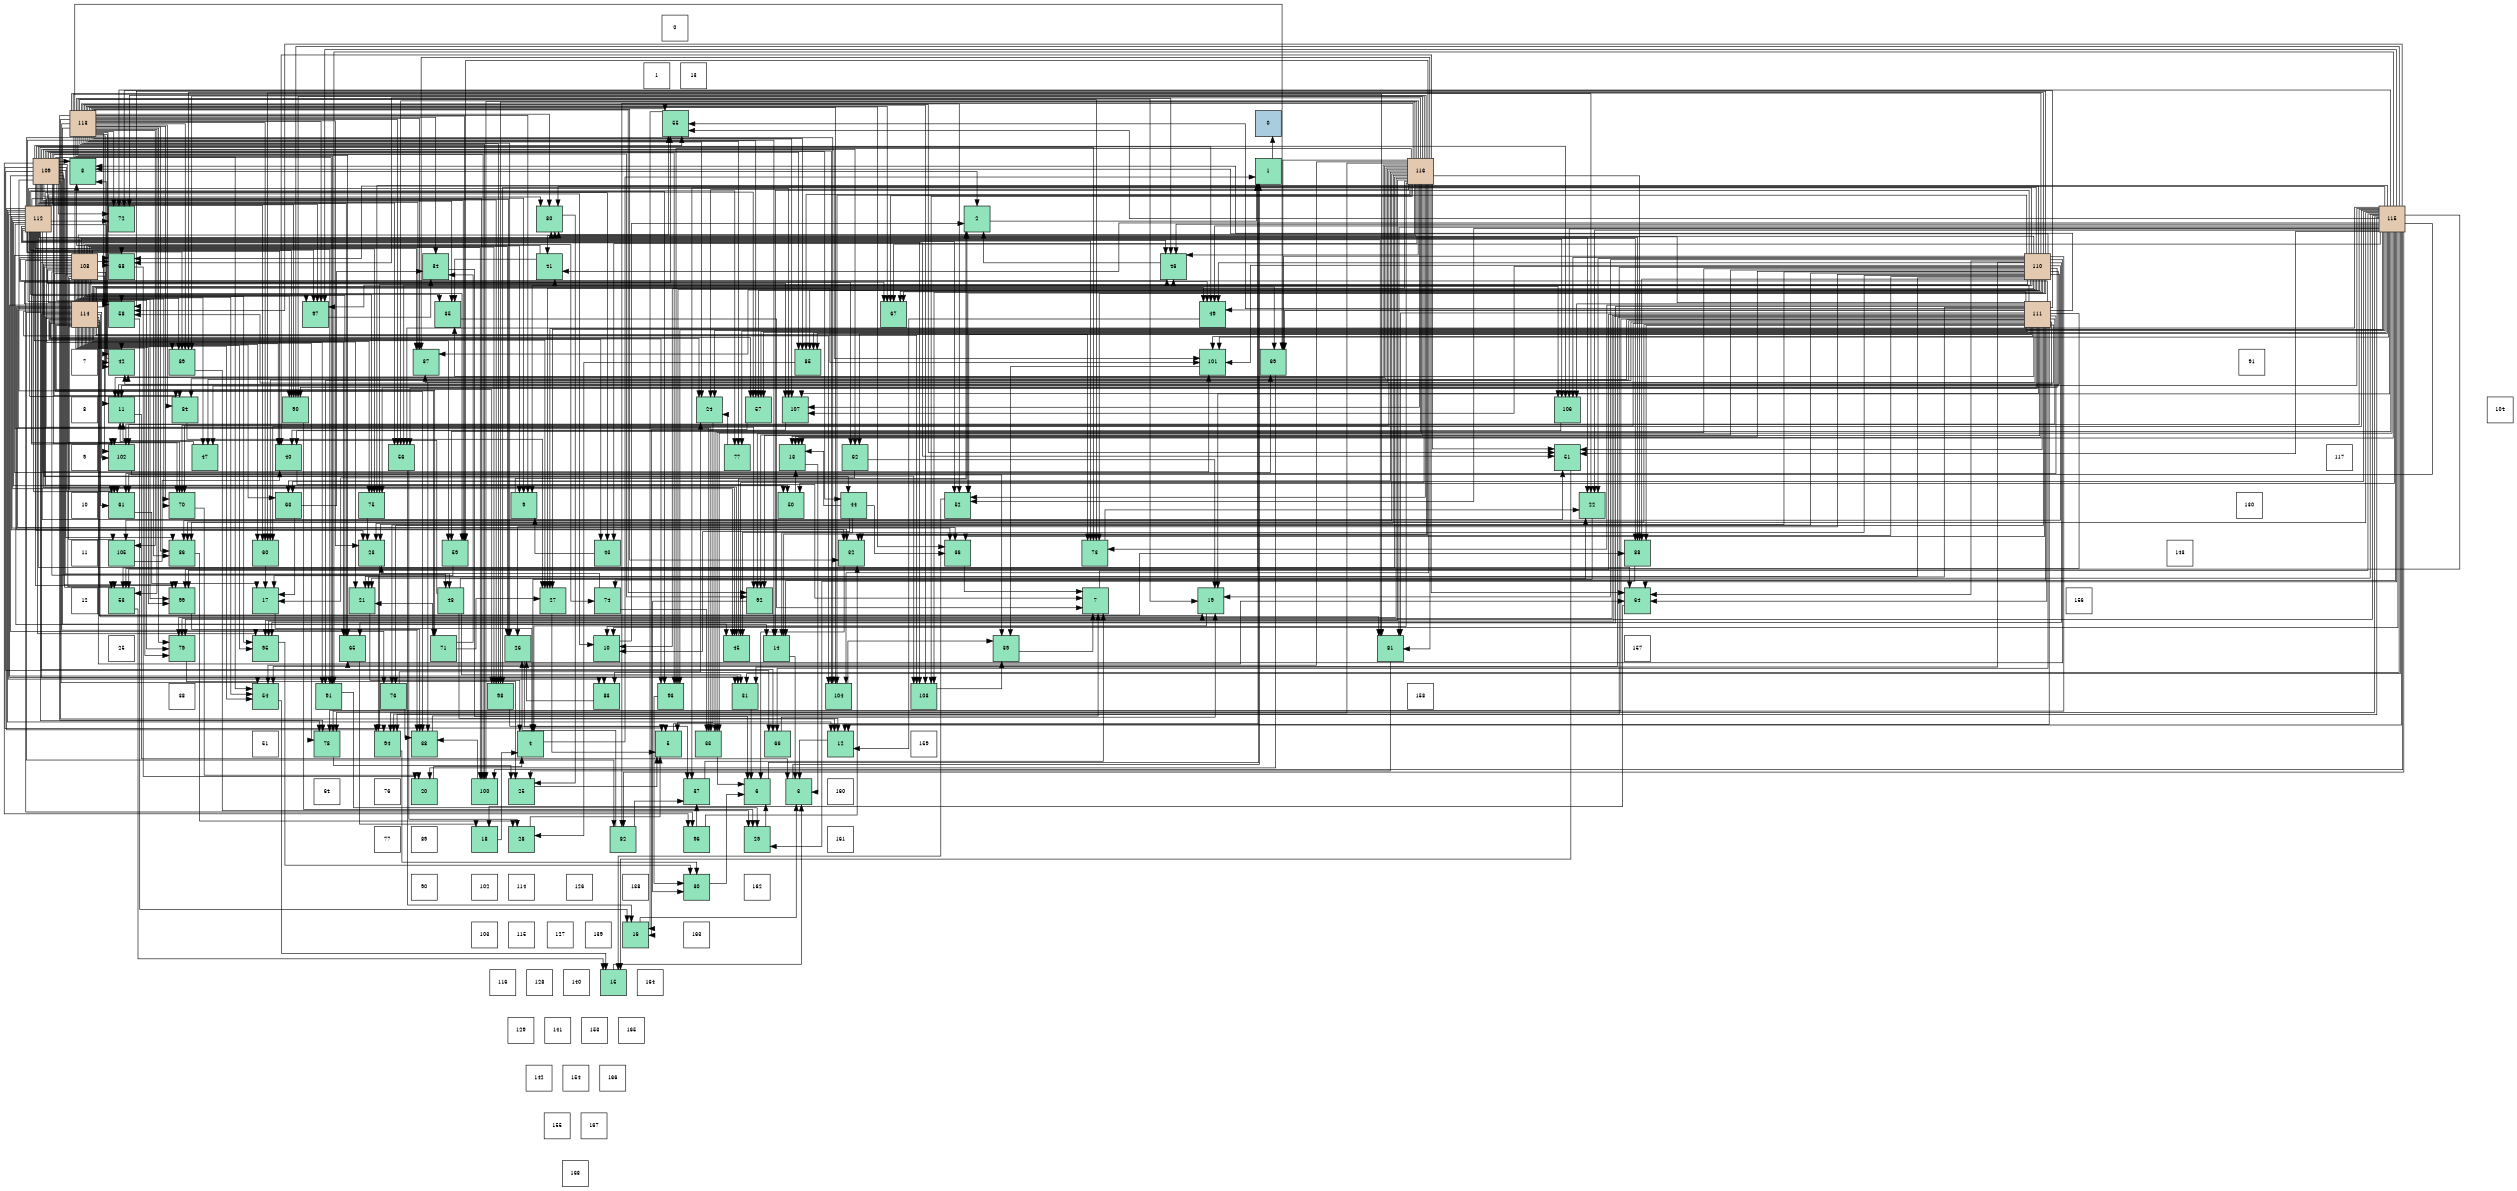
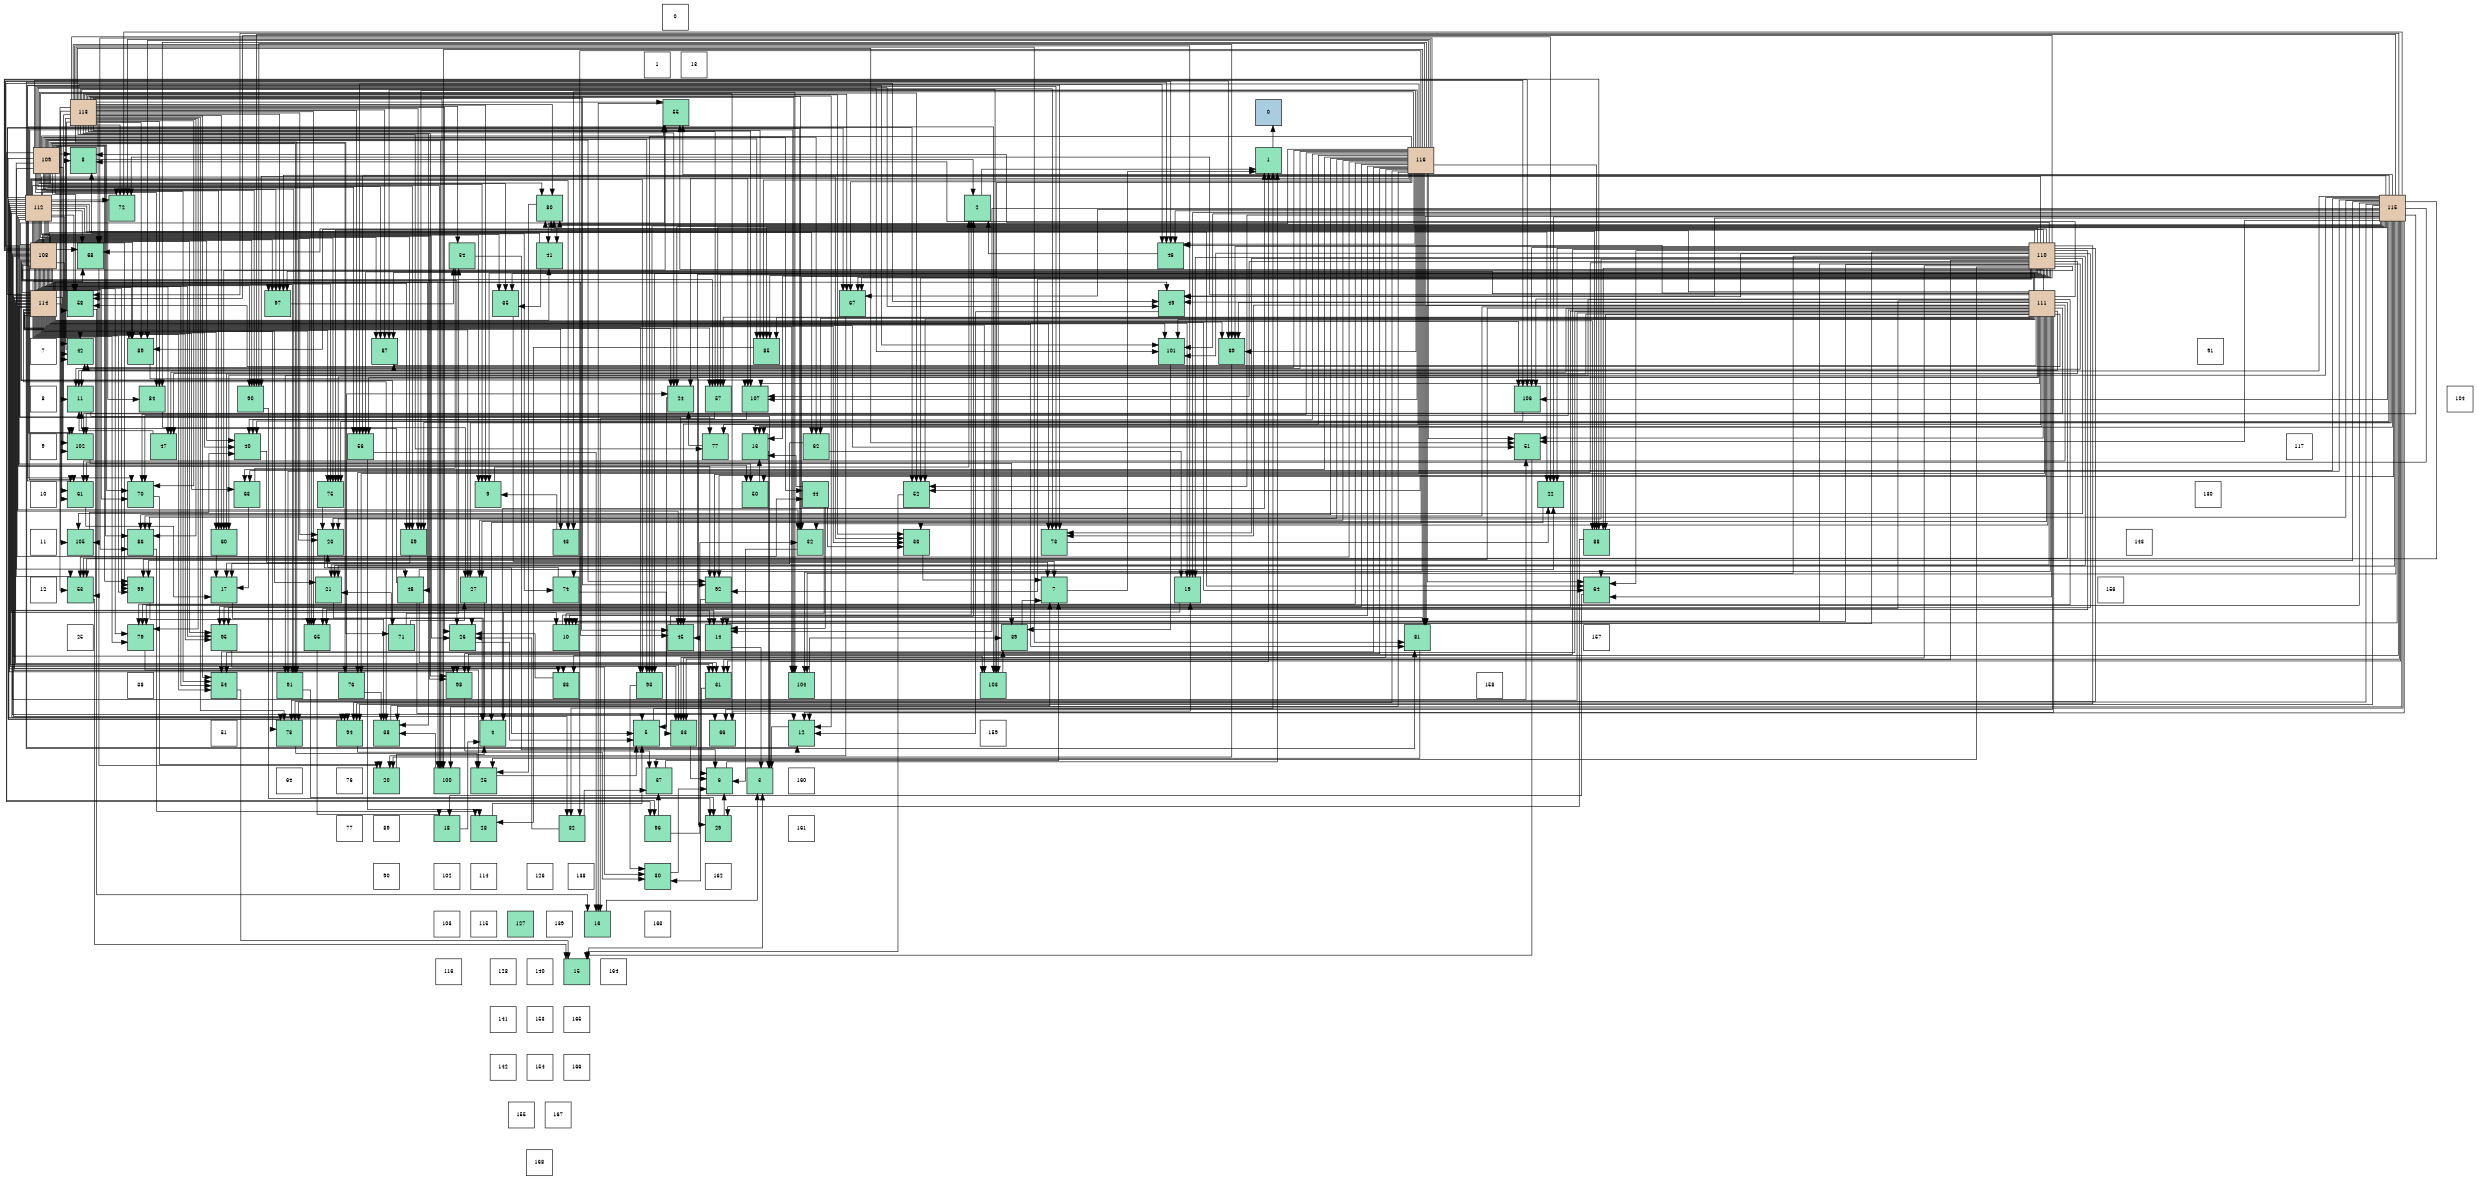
edge "67" -> "20": added
node "127": fillcolor #ffffff -> #91e3bb
node "129": removed
